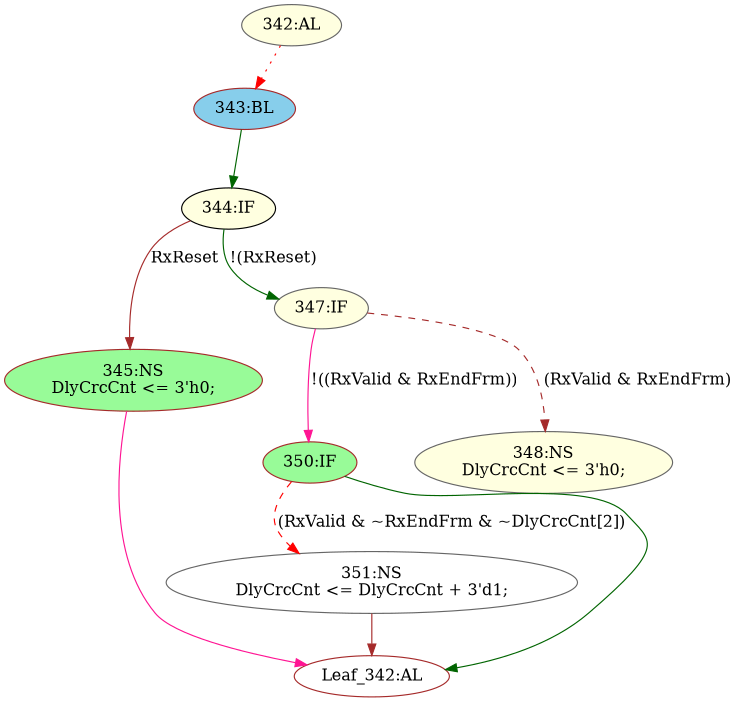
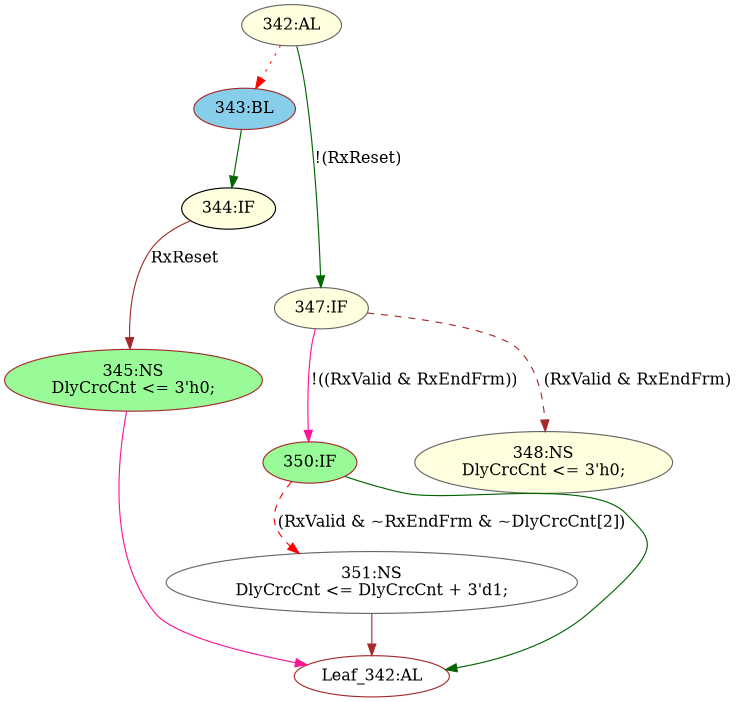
edge "344:IF" -> "347:IF": now "342:AL" -> "347:IF"
